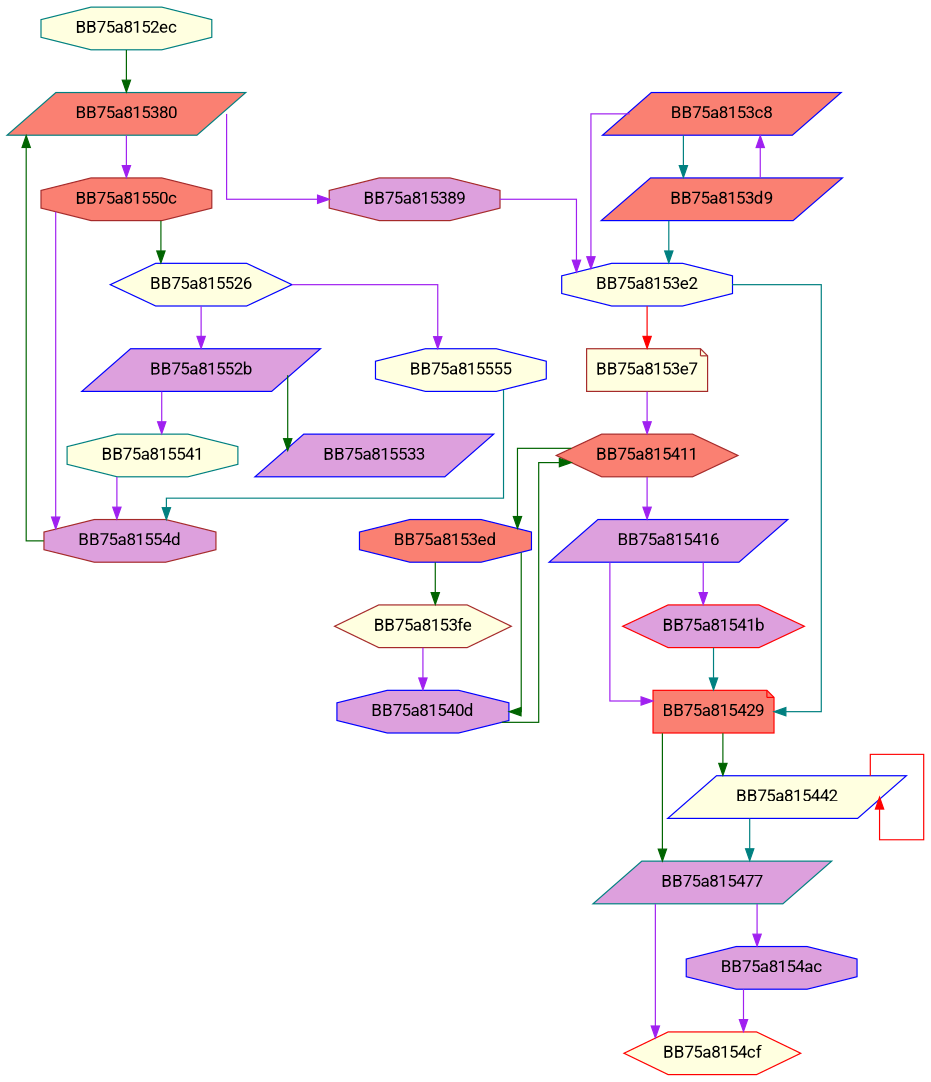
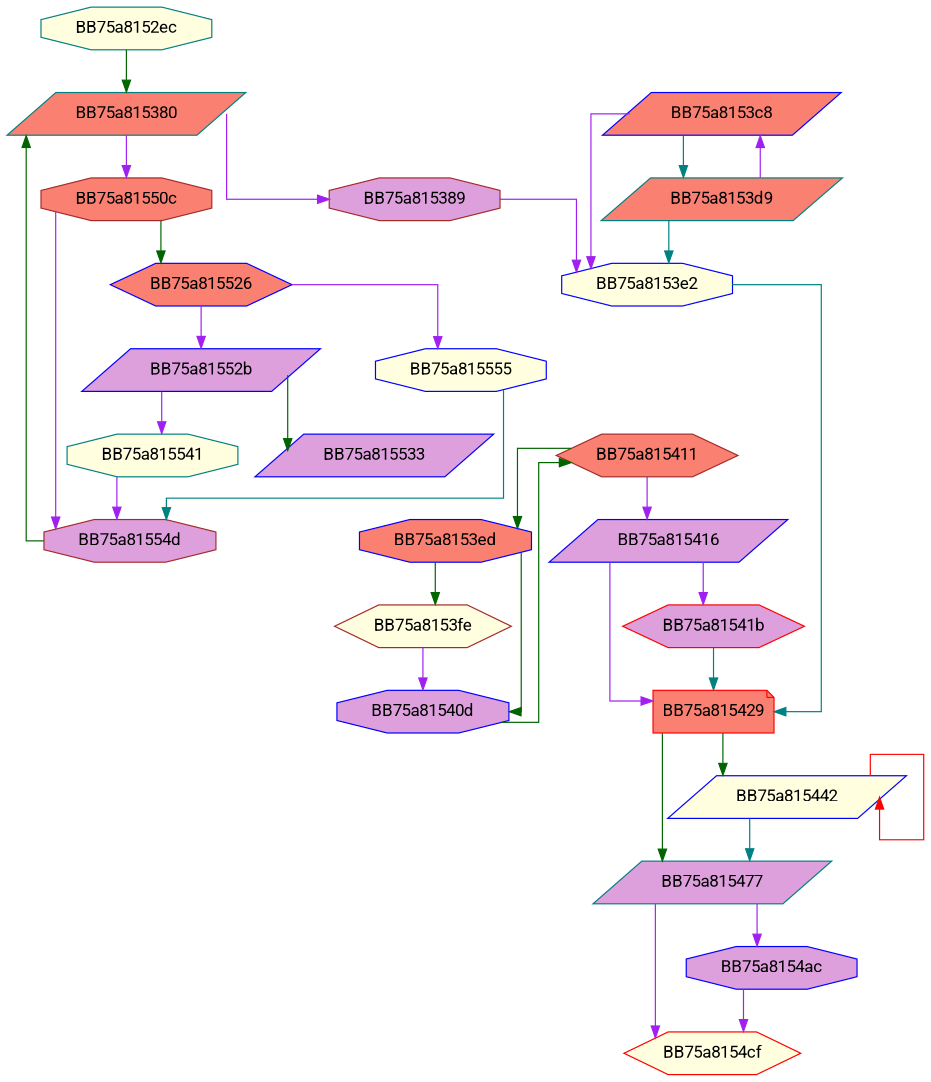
node "BB75a8153d9": color blue -> teal
node "BB75a815526": fillcolor lightyellow -> salmon
node "BB75a8153e7": removed
